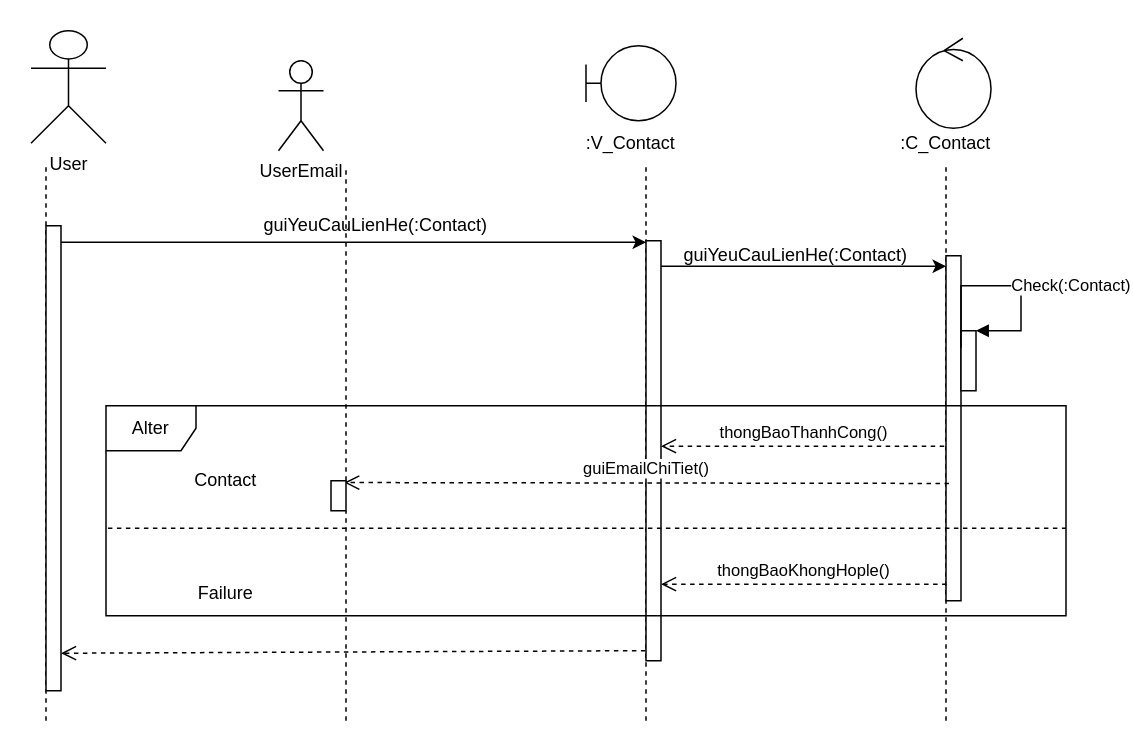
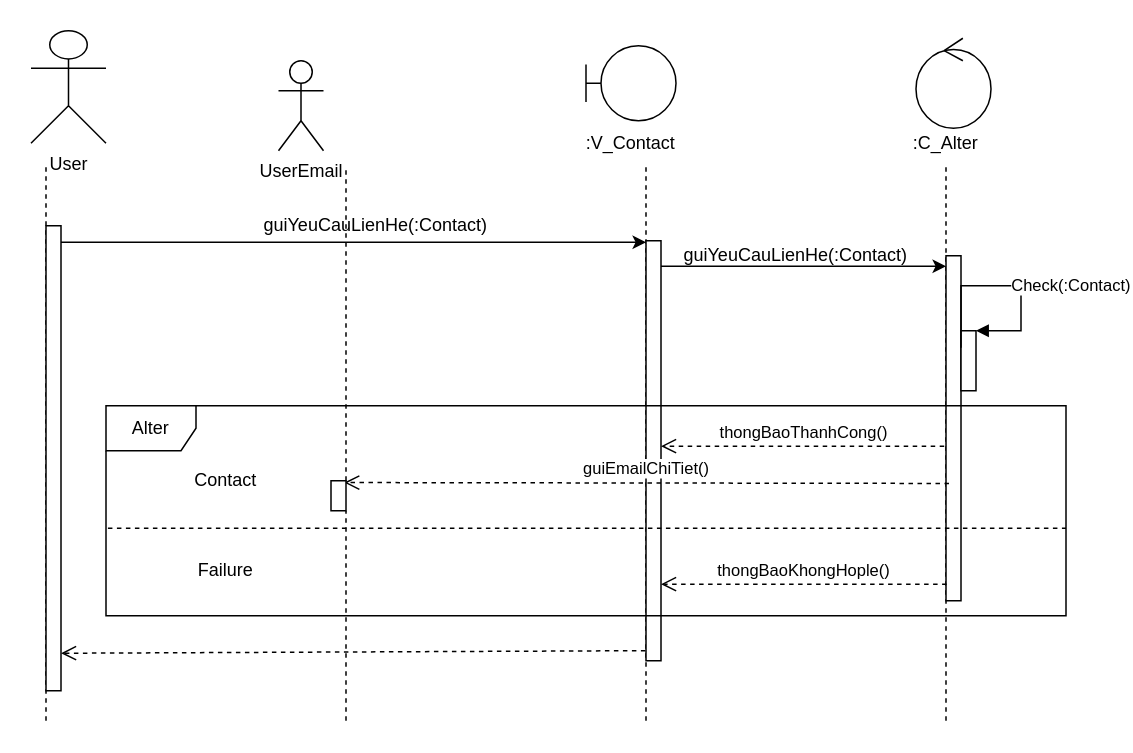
node ":C_Contact": label ":C_Contact" -> ":C_Alter"
node "Failure": moved (226, 593) -> (226, 571)
